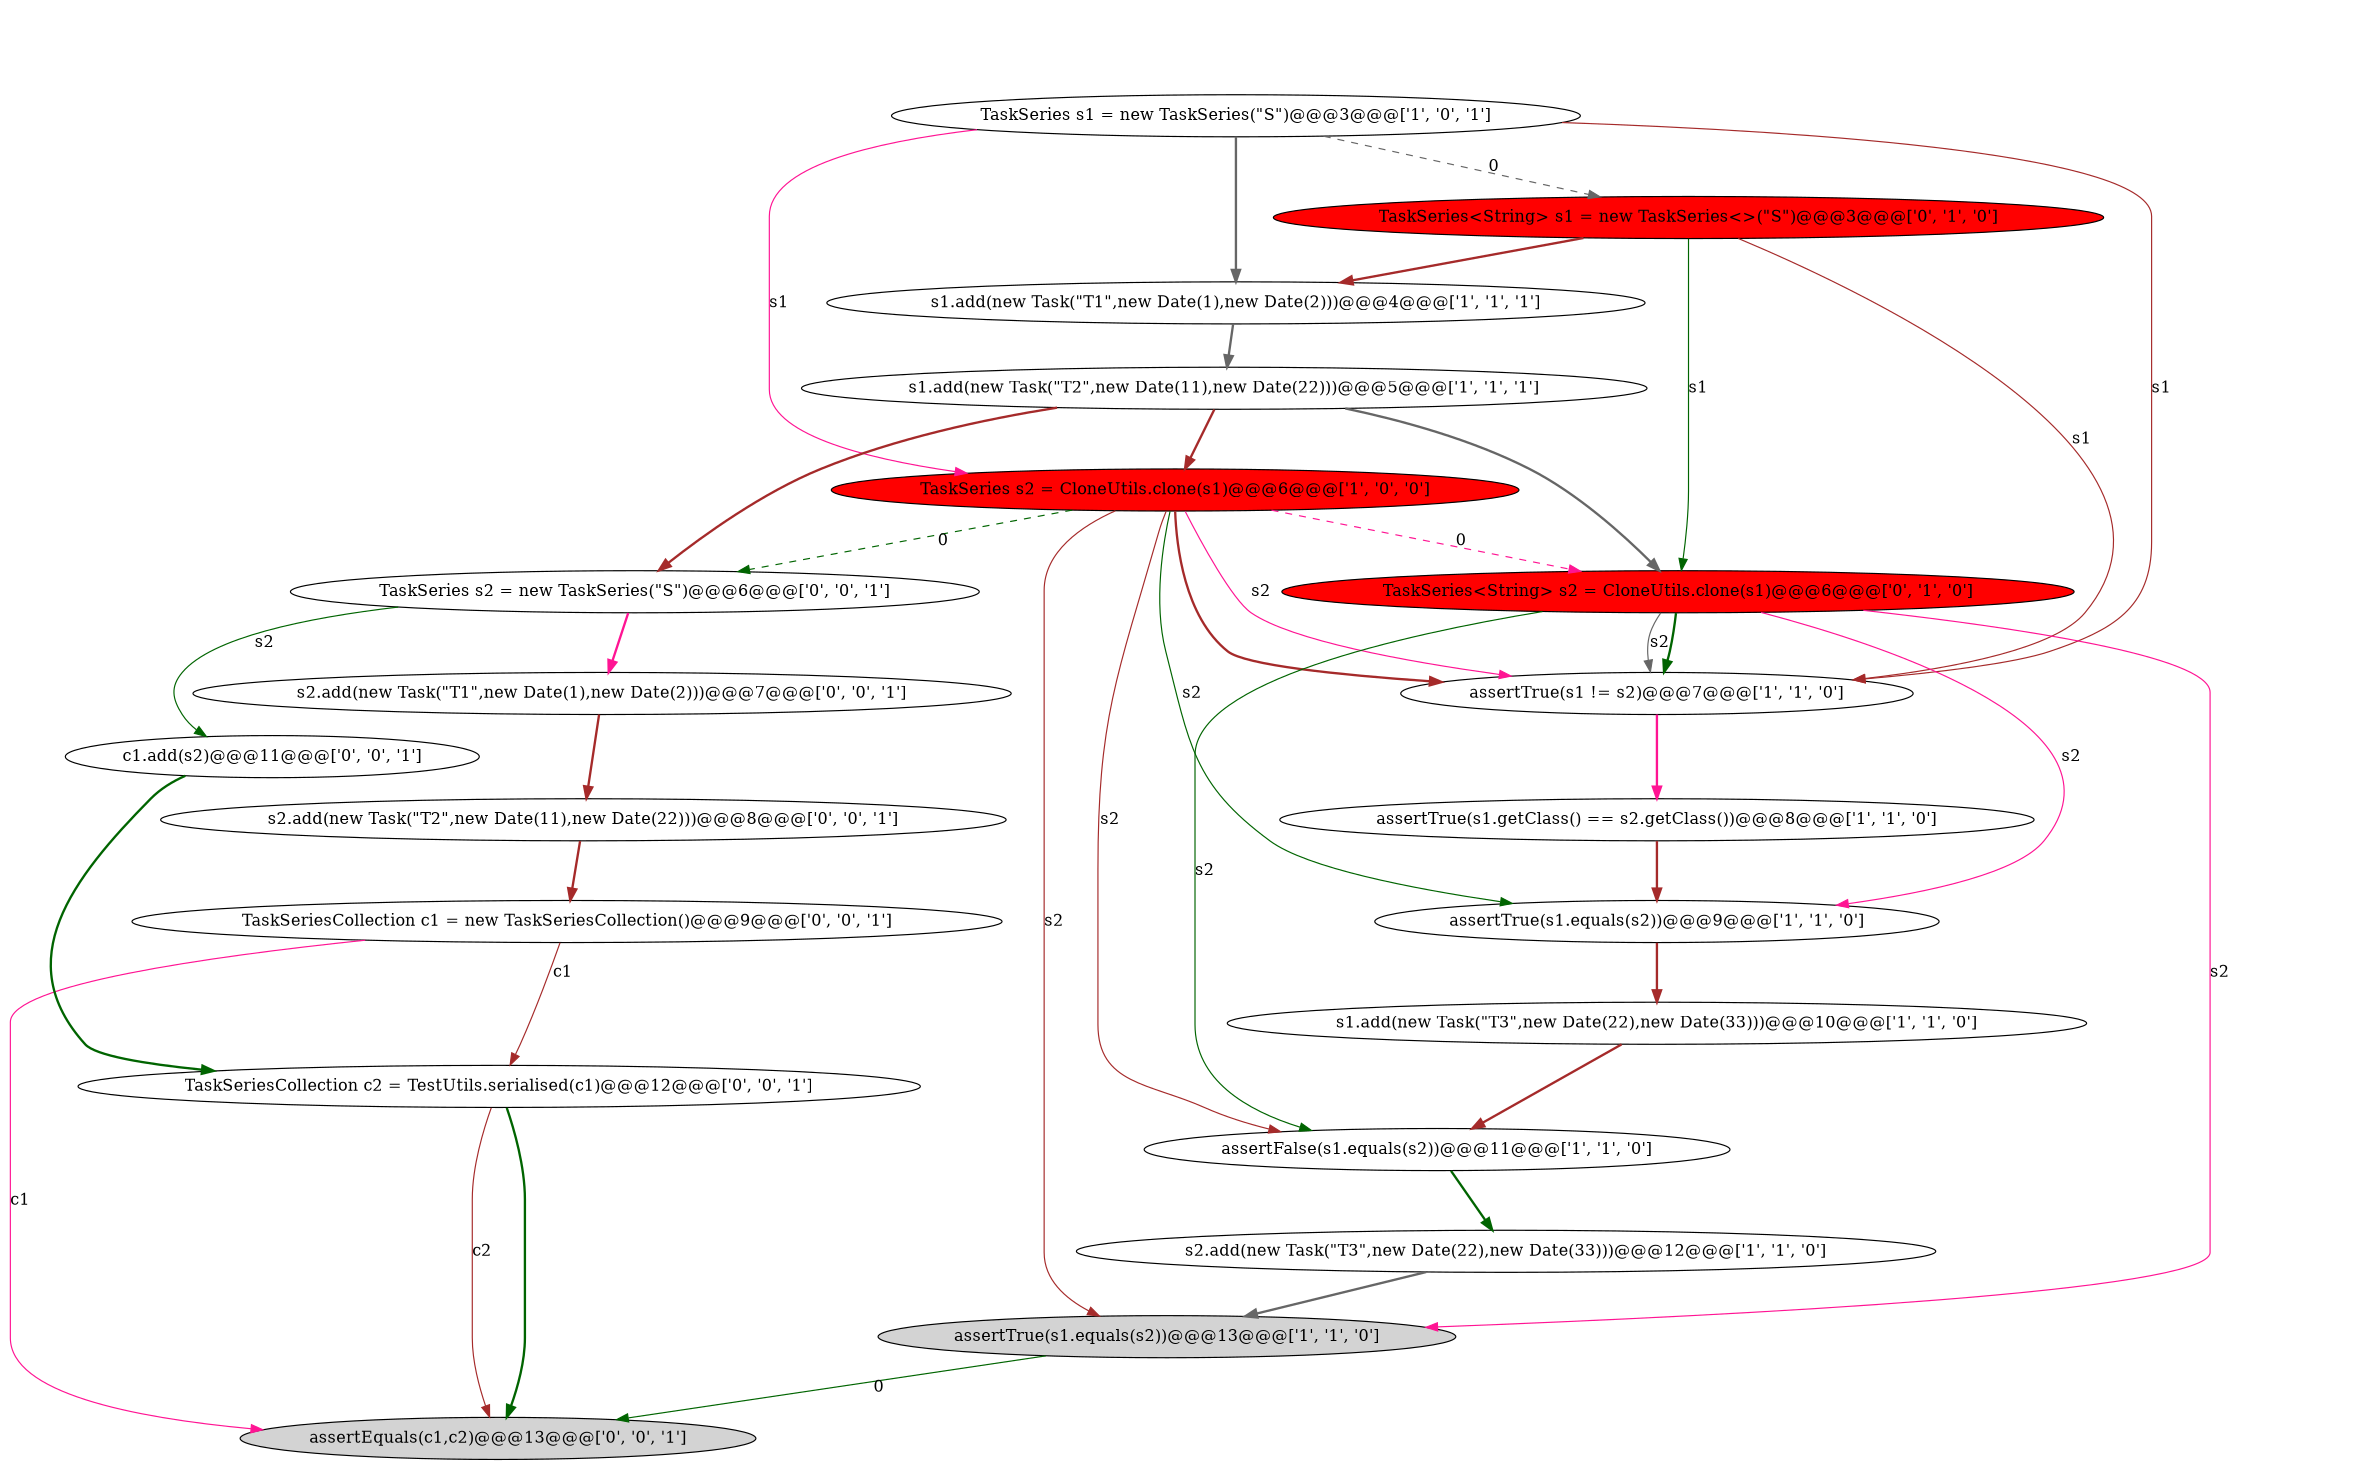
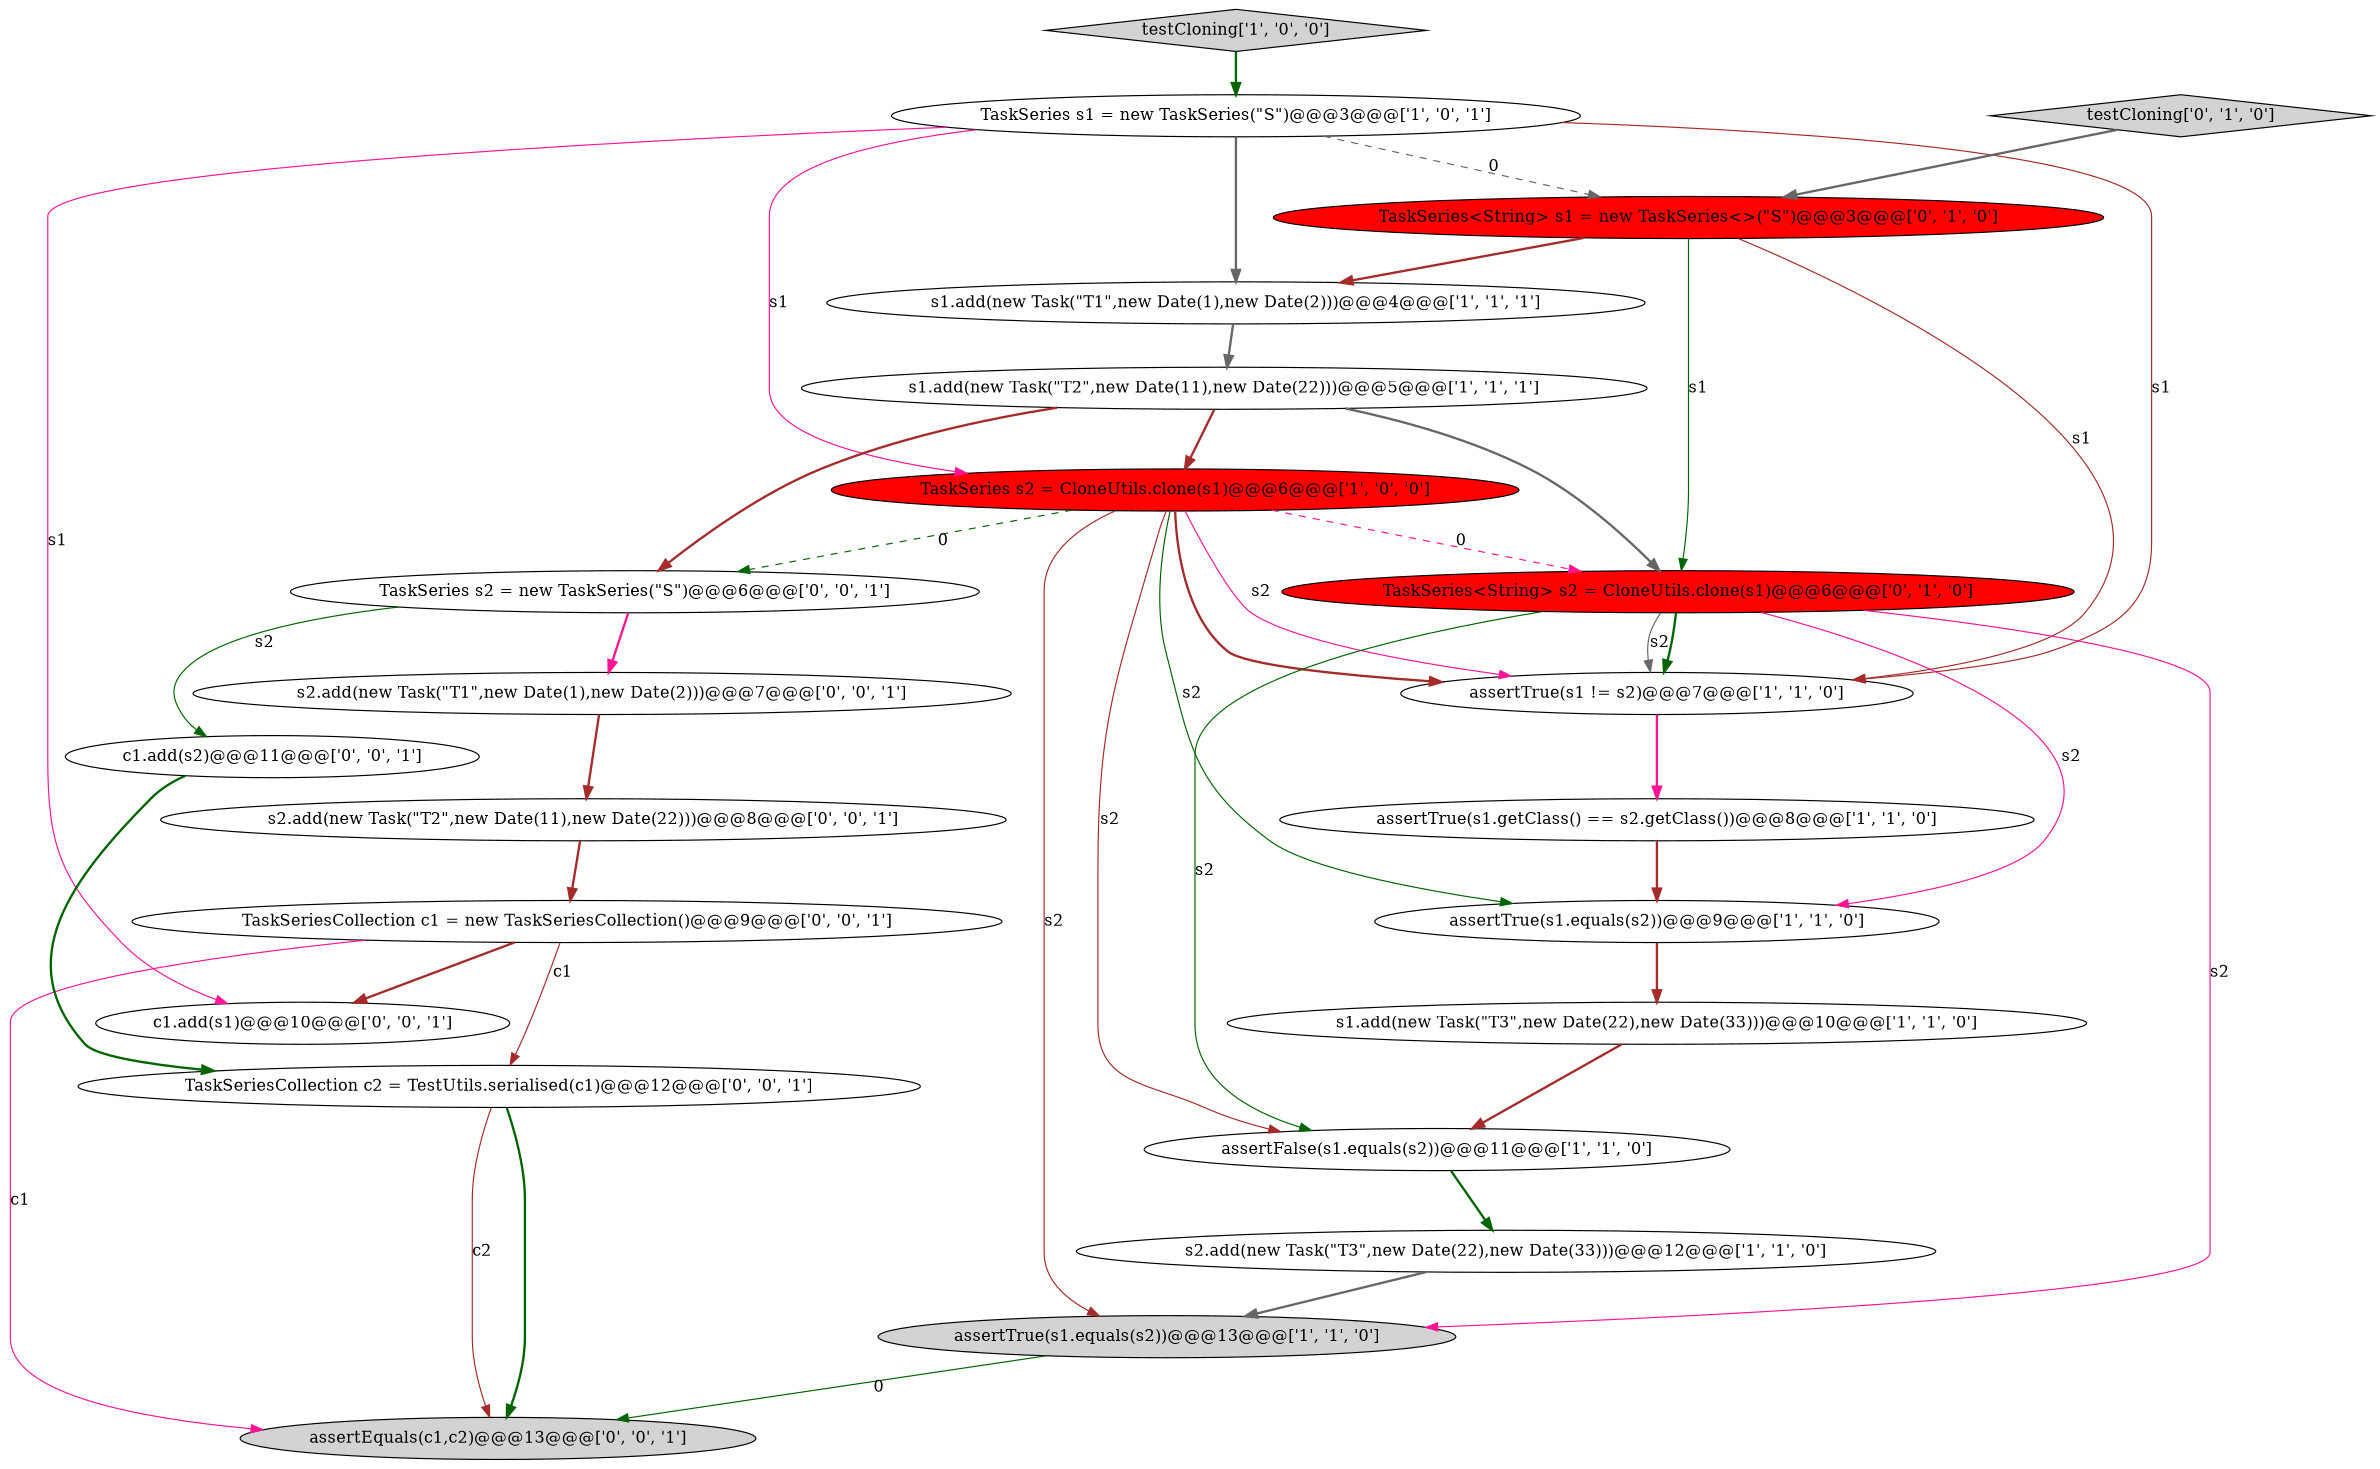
node "testCloning['1', '0', '0']": added
node "testCloning['0', '1', '0']": added
node "c1.add(s1)@@@10@@@['0', '0', '1']": added
